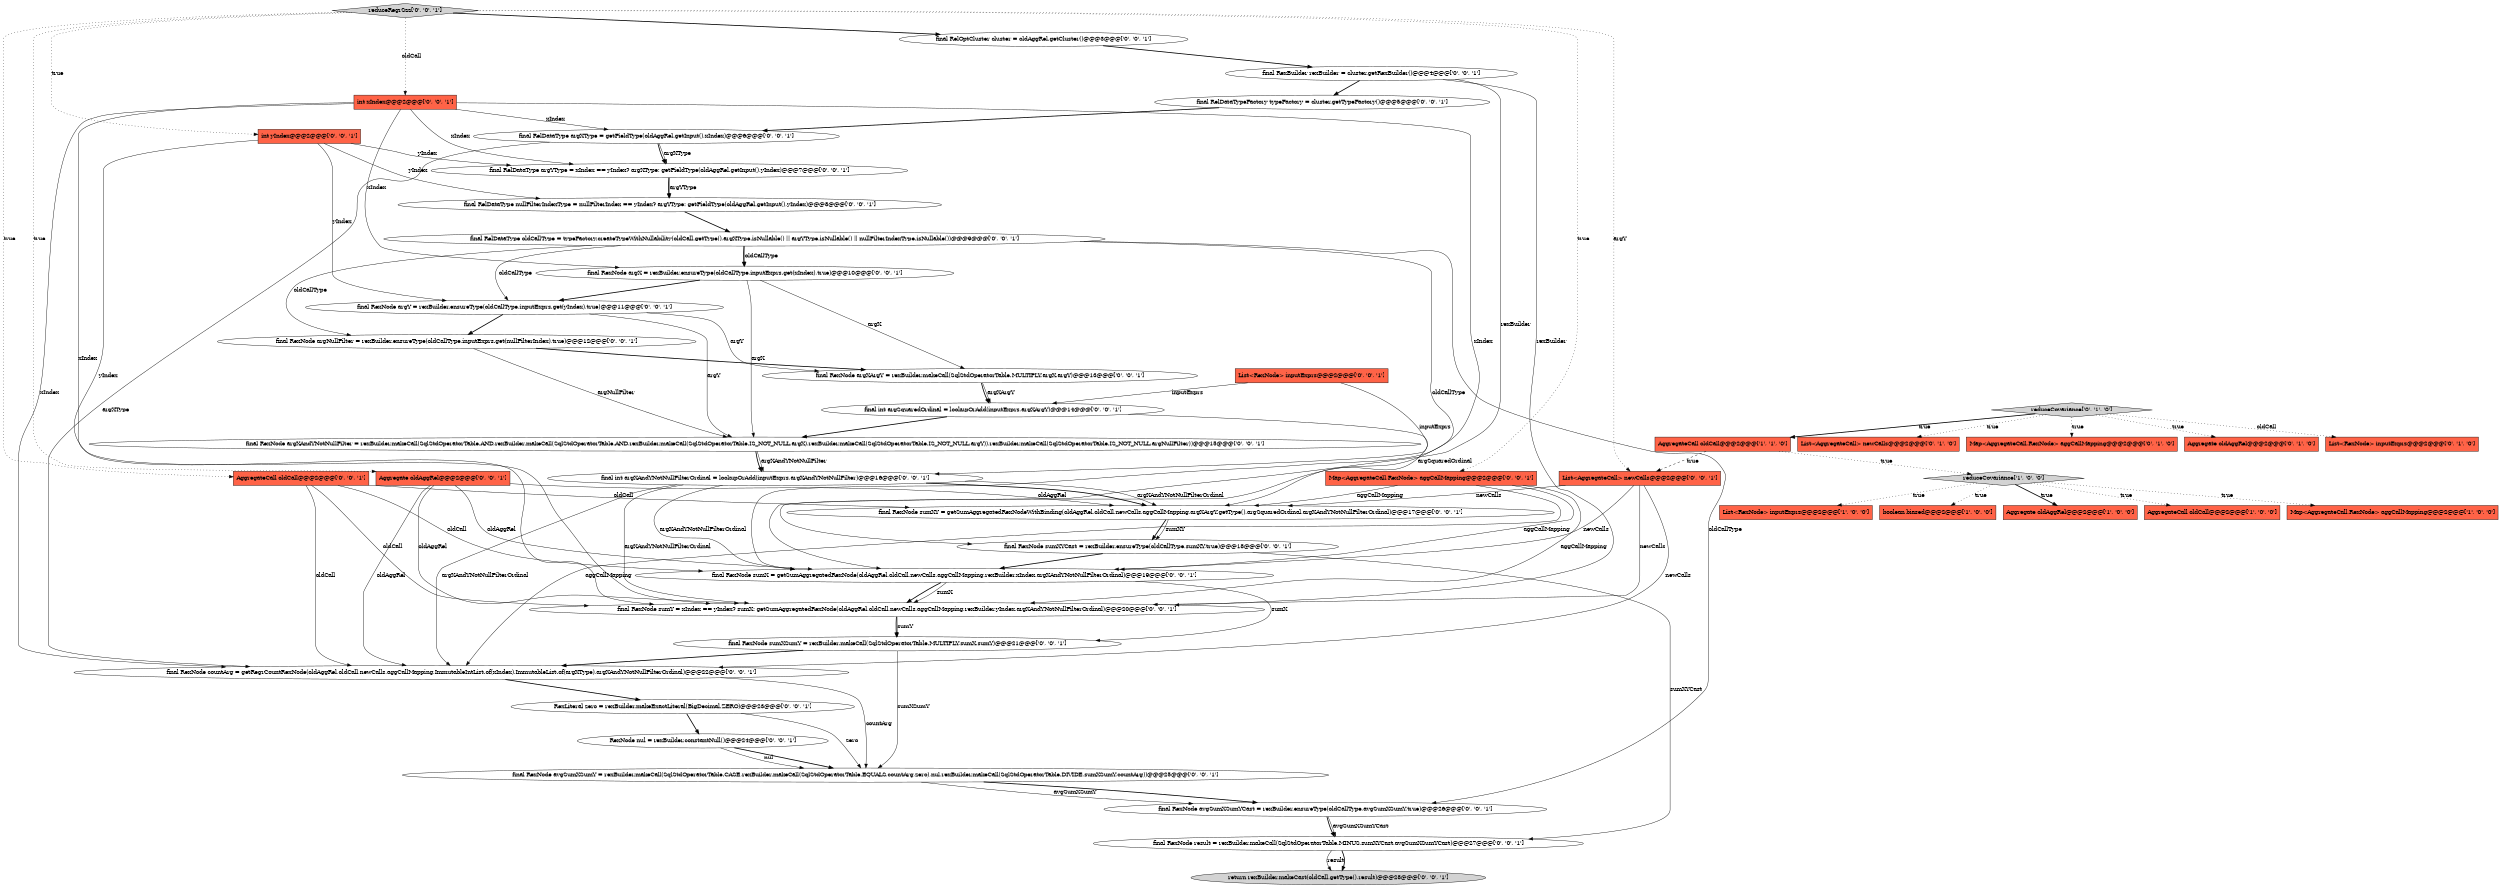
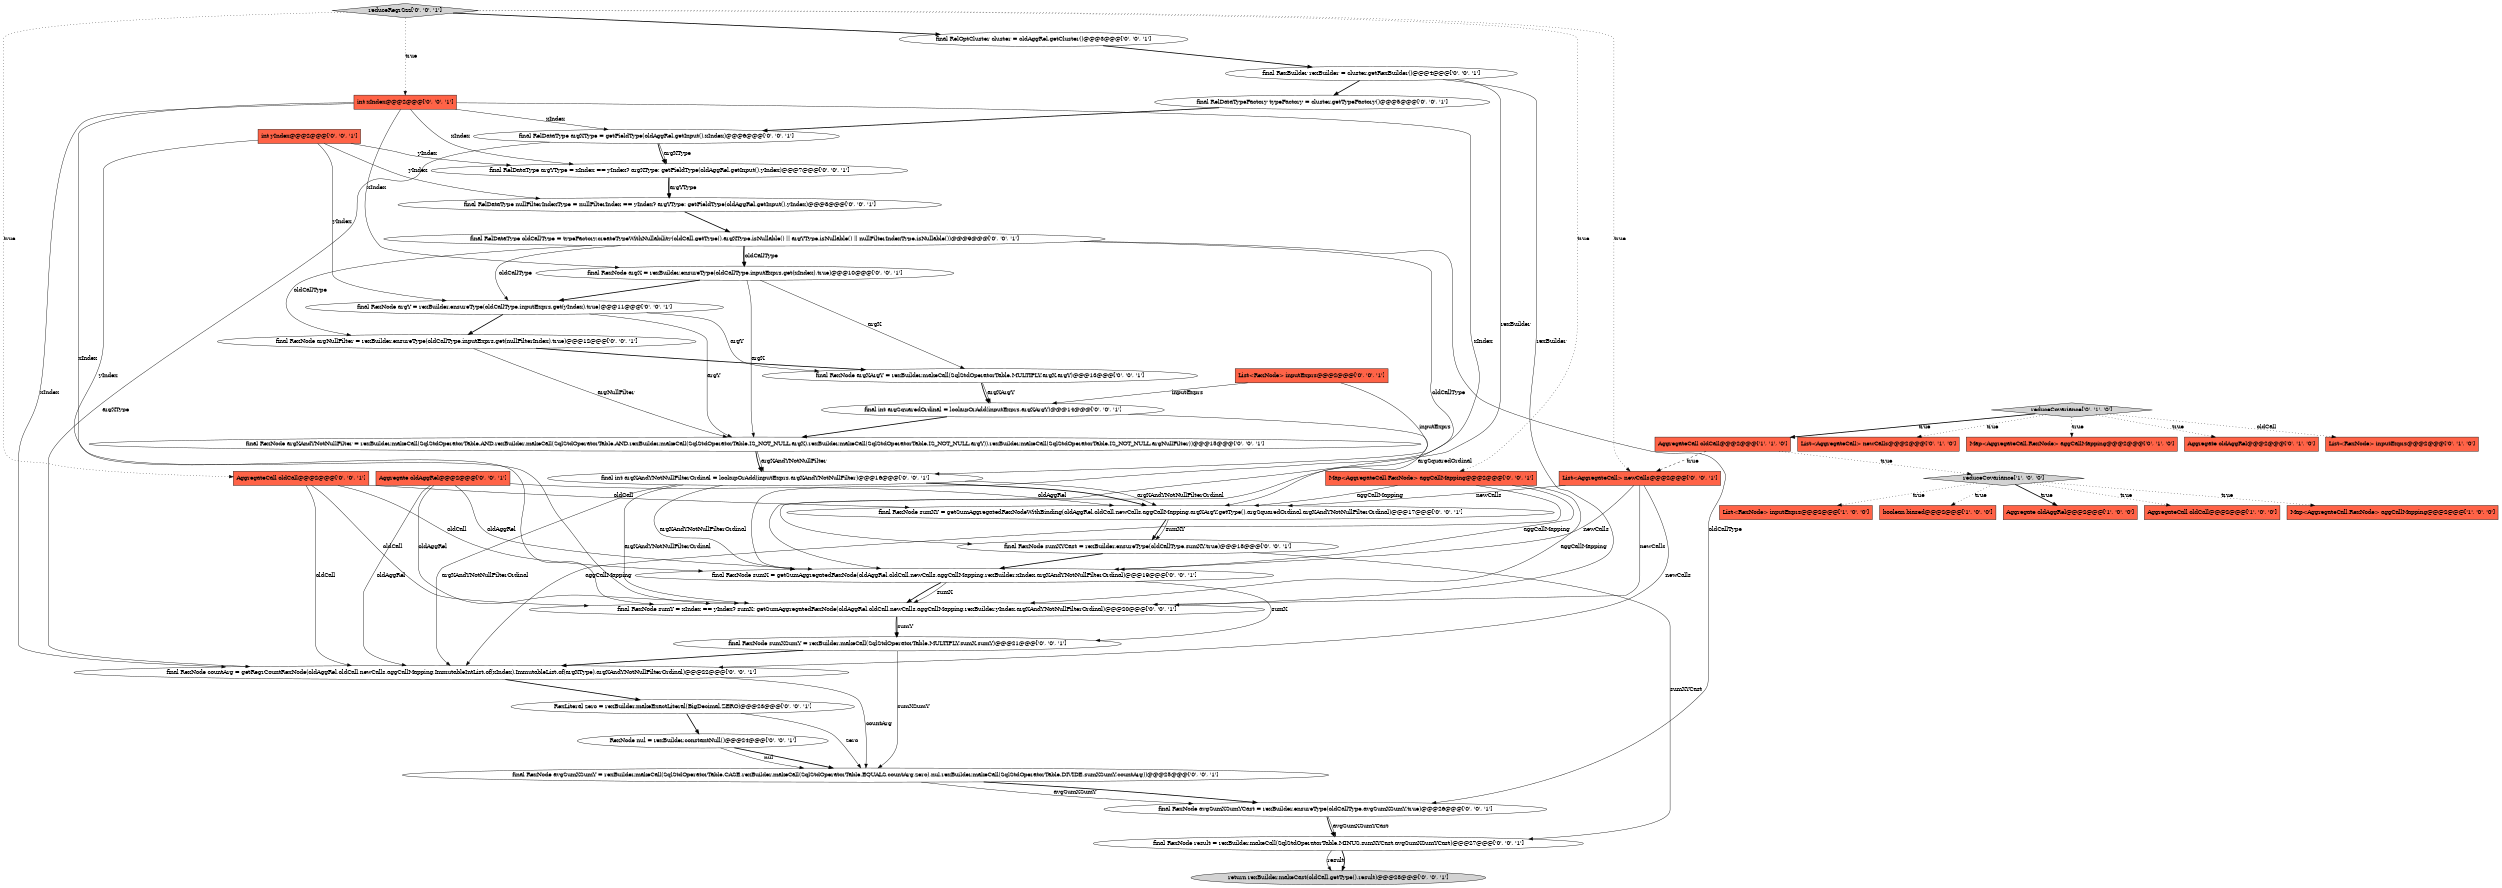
edge "reduceRegrSzz['0', '0', '1']" -> "int yIndex@@@2@@@['0', '0', '1']": removed, label "true"
edge "reduceRegrSzz['0', '0', '1']" -> "int xIndex@@@2@@@['0', '0', '1']": label "oldCall" -> "true"
edge "reduceRegrSzz['0', '0', '1']" -> "List<AggregateCall> newCalls@@@2@@@['0', '0', '1']": label "argY" -> "true"
edge "reduceRegrSzz['0', '0', '1']" -> "Aggregate oldAggRel@@@2@@@['0', '0', '1']": removed, label "true"
